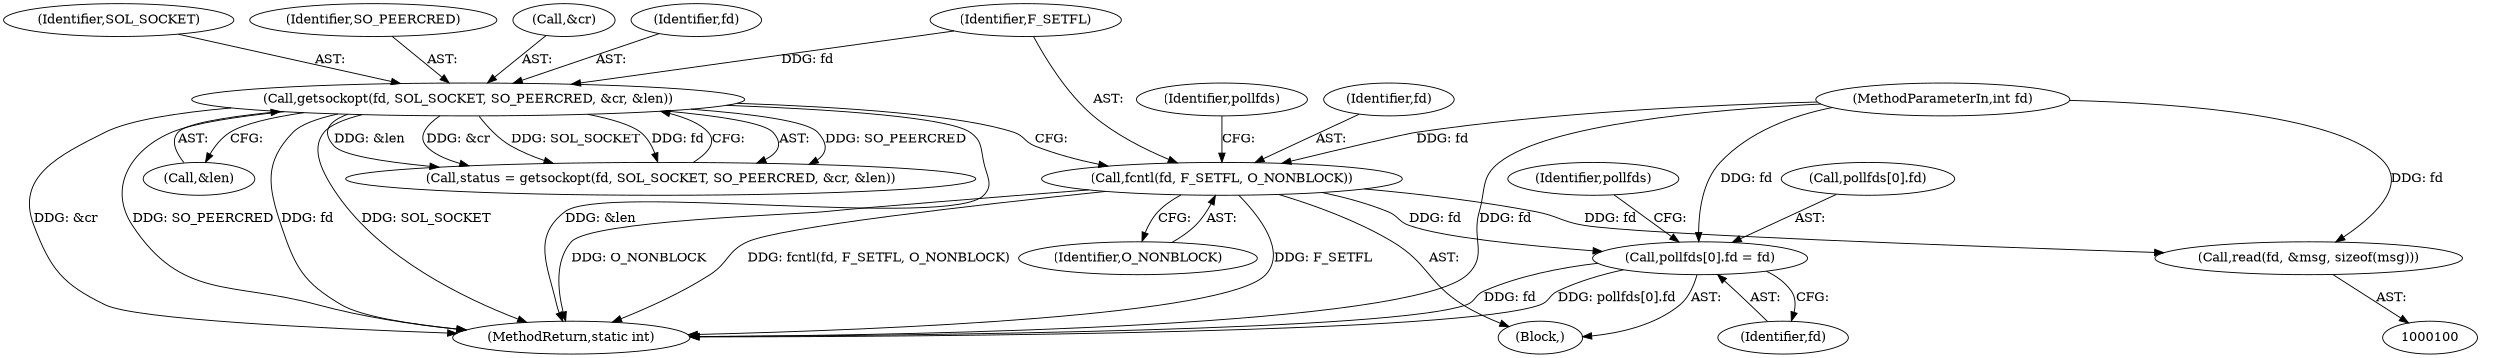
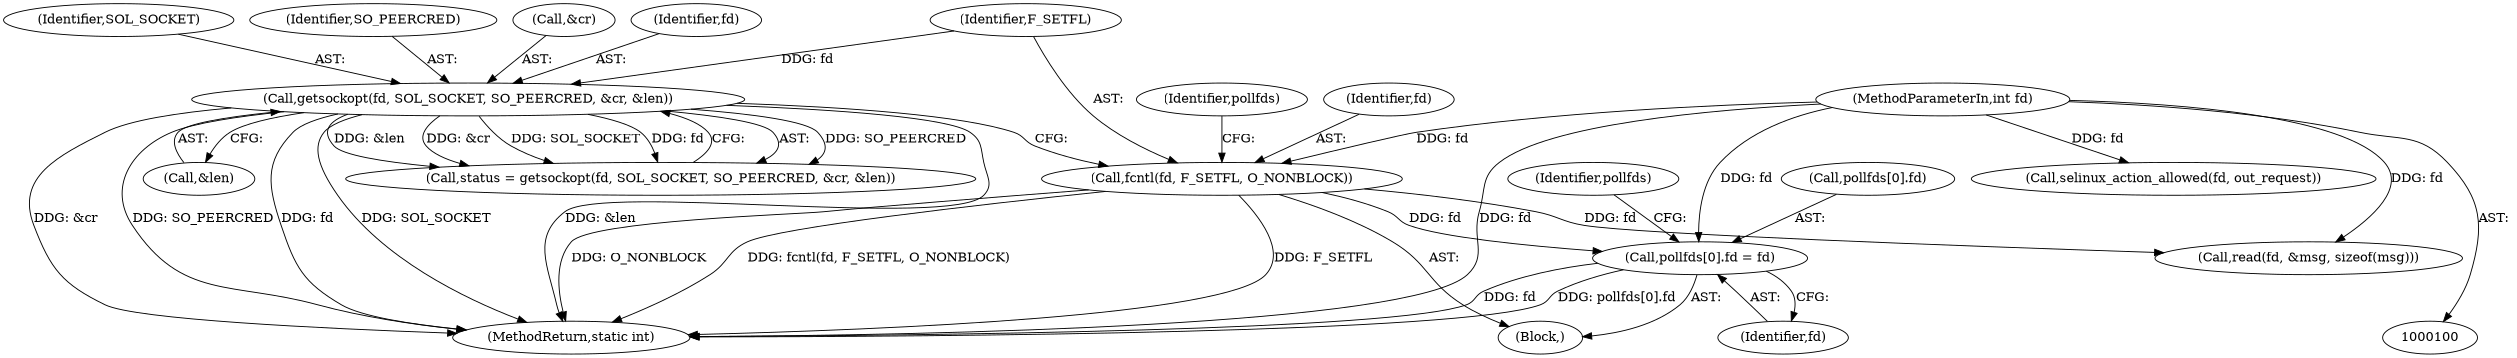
node "(Call,selinux_action_allowed(fd, out_request))": added
node "(Identifier,O_NONBLOCK)": removed
edge "(Call,read(fd, &msg, sizeof(msg)))" -> "1000100": now "(MethodParameterIn,int fd)" -> "1000100"
